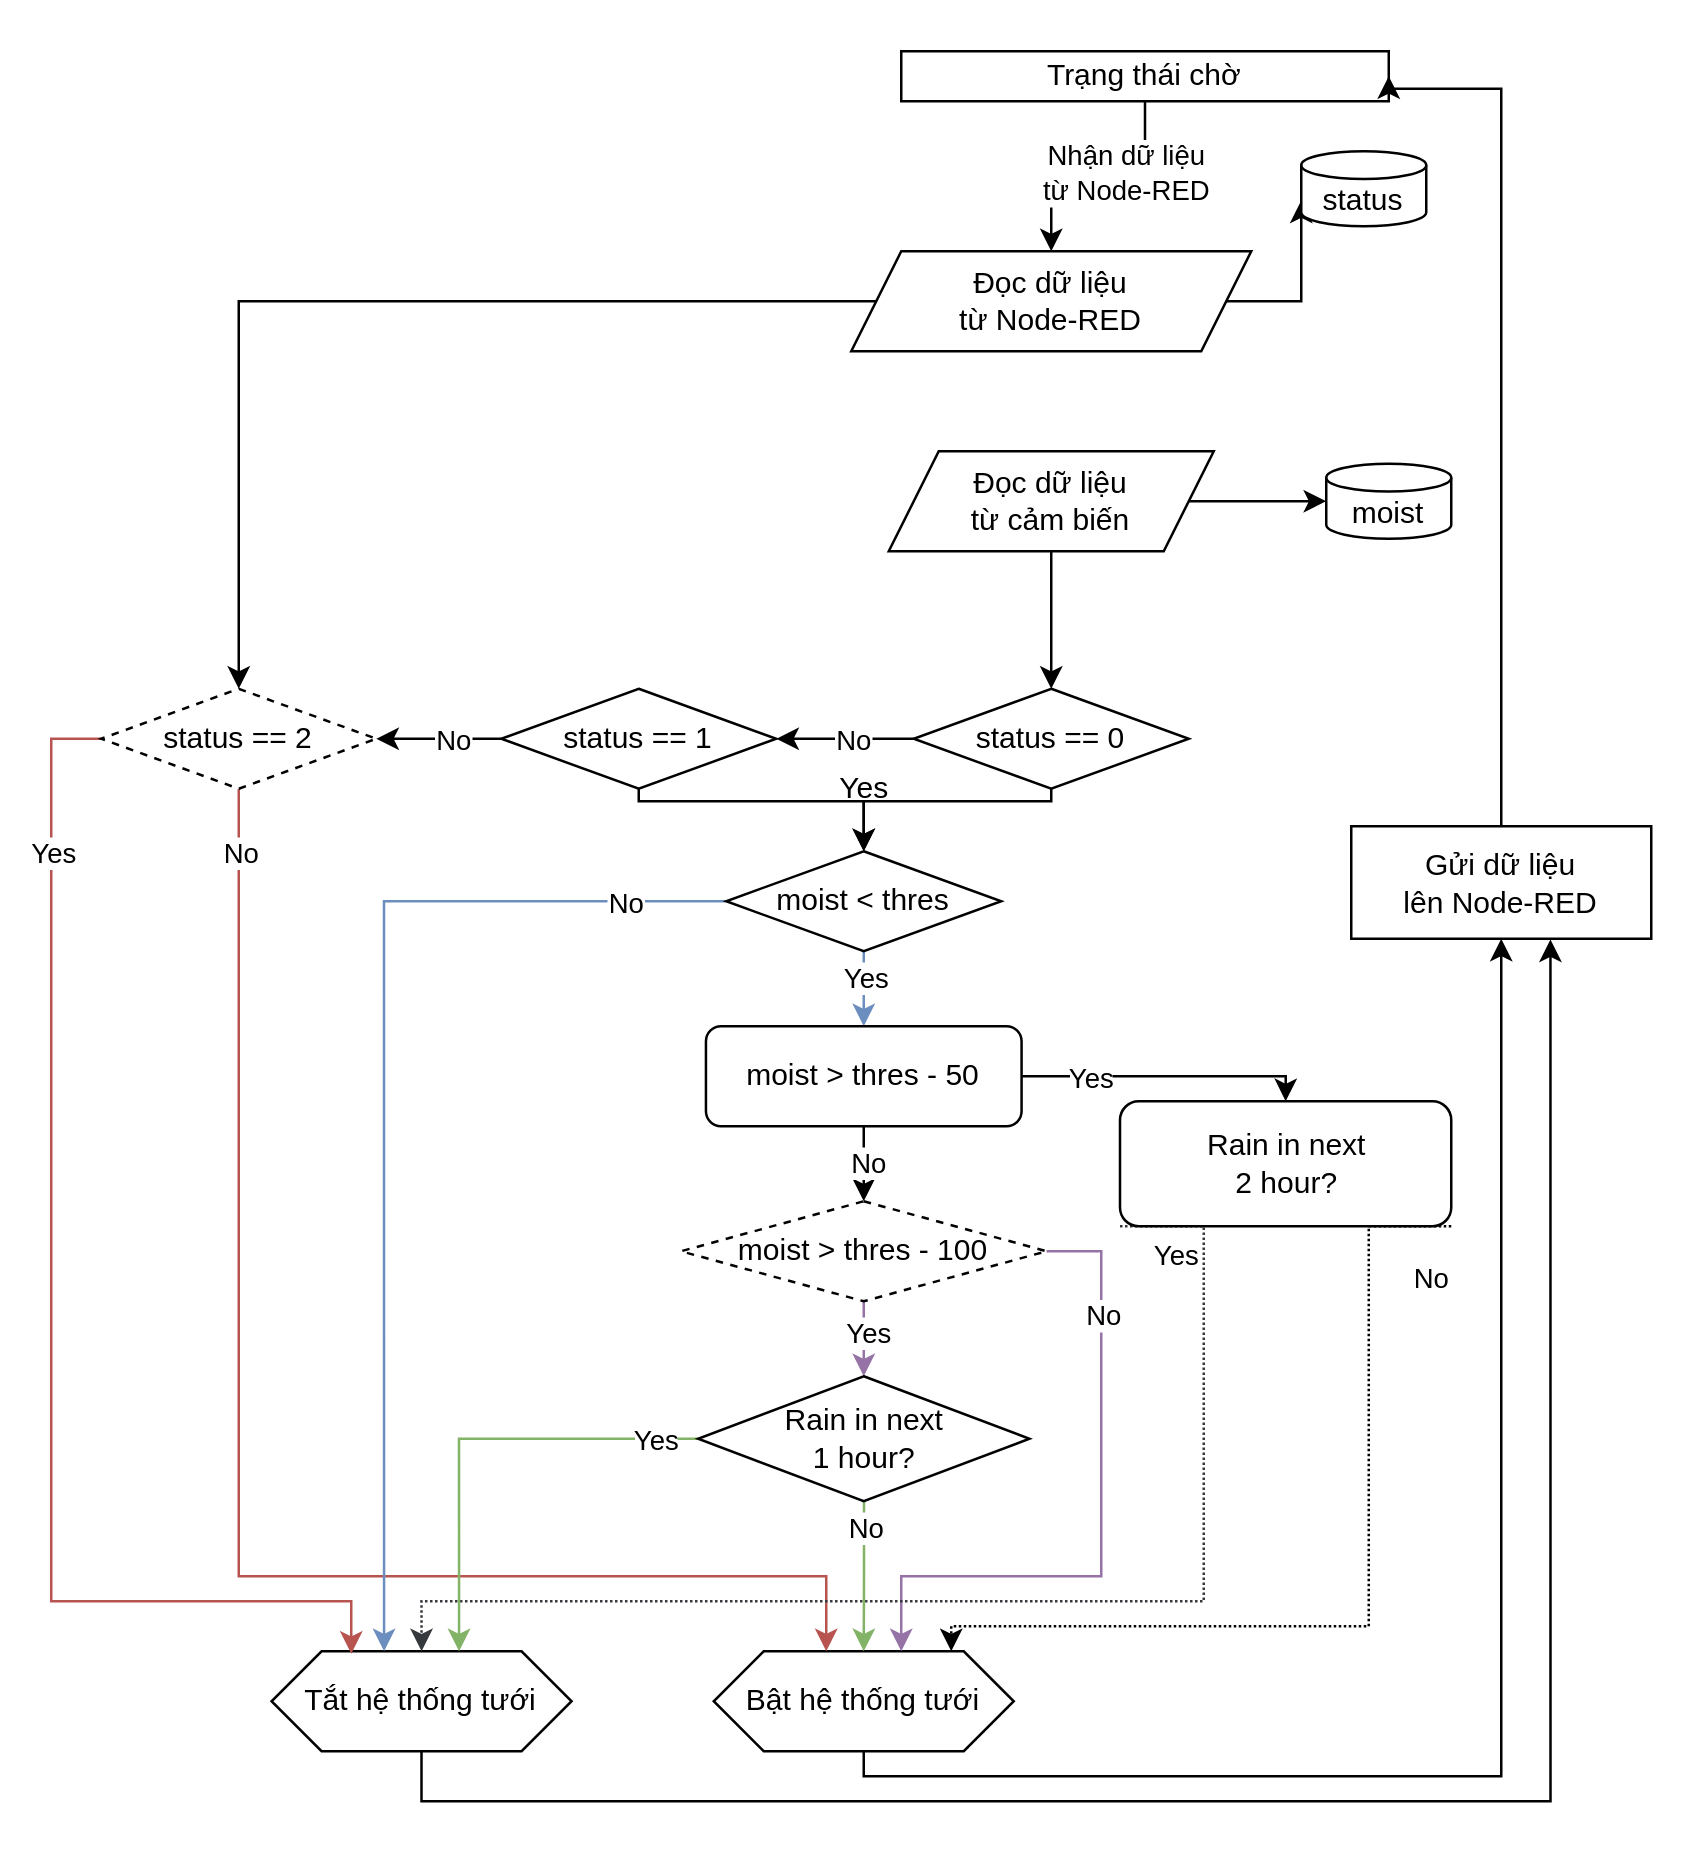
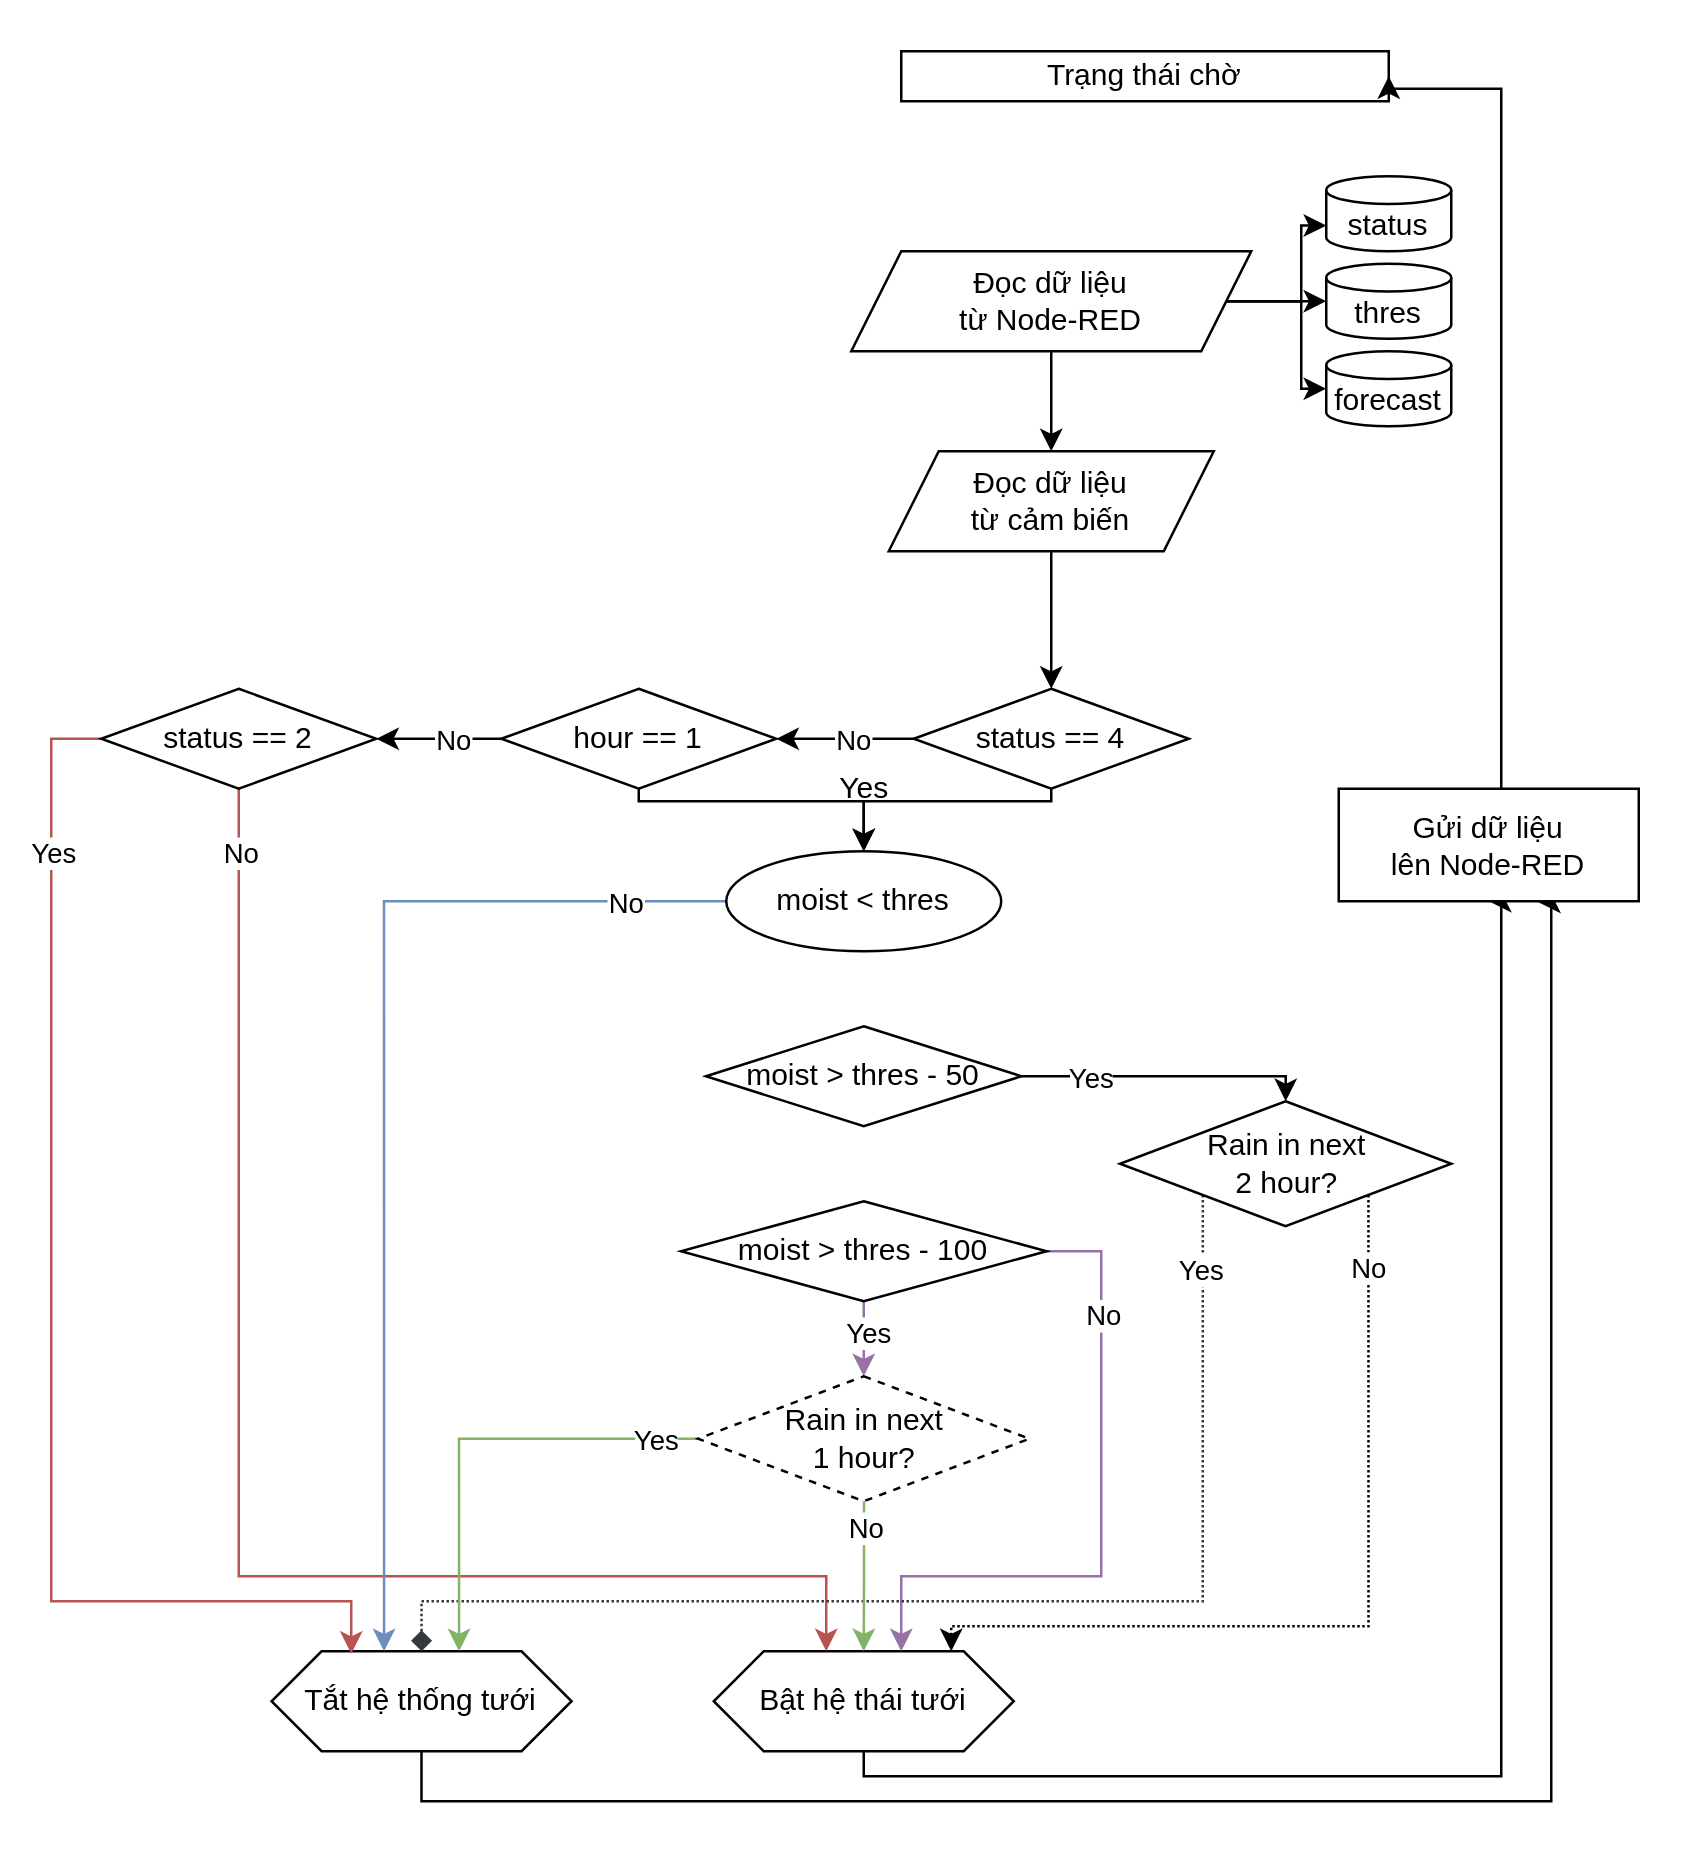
edge "Trạng thái chờ" -> "Đọc dữ liệu từ Node-RED": removed, label "Nhận dữ liệu từ Node-RED"
node "status": moved (1364, 189) -> (1389, 214)
edge "Đọc dữ liệu từ Node-RED" -> "status == 2": now "Đọc dữ liệu từ Node-RED" -> "Đọc dữ liệu từ cảm biến"
edge "Đọc dữ liệu từ Node-RED" -> "thres": added
node "thres": added
edge "Đọc dữ liệu từ Node-RED" -> "forecast": added
node "forecast": added
edge "Đọc dữ liệu từ cảm biến" -> "moist": removed
node "moist": removed
node "status == 2": style dashed -> solid
node "status == 1": label "status == 1" -> "hour == 1"
node "status == 0": label "status == 0" -> "status == 4"
node "Gửi dữ liệu lên Node-RED": moved (1501, 883) -> (1489, 845)
node "moist < thres": shape diamond -> ellipse
edge "moist < thres" -> "moist > thres - 50": removed, label "Yes"
node "moist > thres - 50": shape rounded rectangle -> diamond
node "Rain in next 2 hour?": shape rounded rectangle -> diamond
edge "moist > thres - 50" -> "moist > thres - 100": removed, label "No"
node "moist > thres - 100": style dashed -> solid
node "Rain in next 1 hour?": style solid -> dashed
edge "Rain in next 2 hour?" -> "Tắt hệ thống tưới": arrowhead classic -> diamond
node "Bật hệ thống tưới": label "Bật hệ thống tưới" -> "Bật hệ thái tưới"
